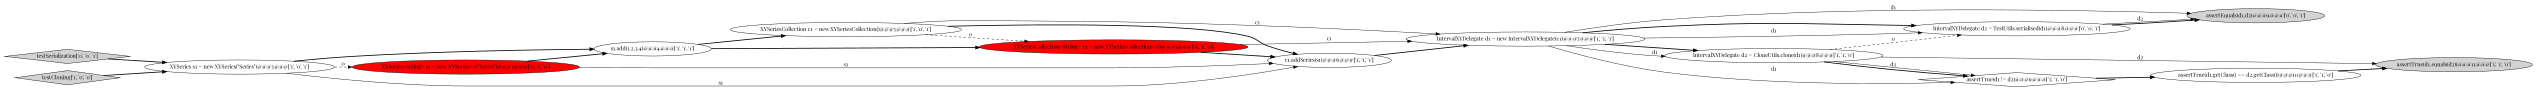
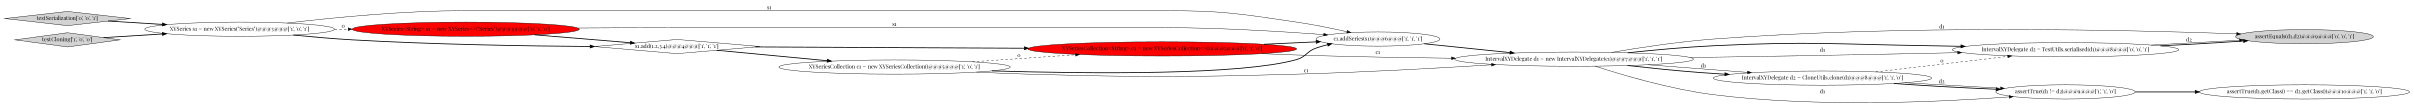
node "s1.add(1.2,3.4)@@@4@@@['1', '1', '1']": shape ellipse -> diamond
node "assertTrue(d1.equals(d2))@@@11@@@['1', '1', '0']": removed
node "assertTrue(d1 != d2)@@@9@@@['1', '1', '0']": shape diamond -> ellipse
